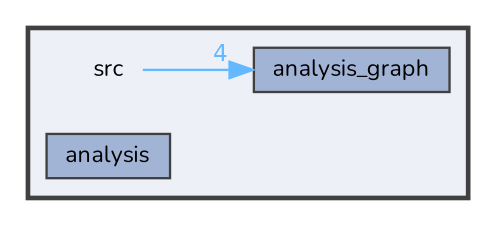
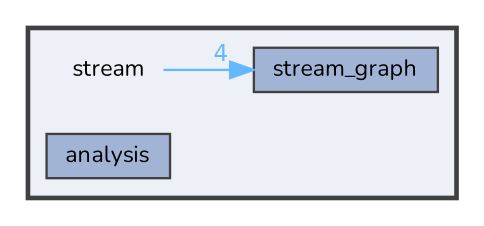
node "src": label "src" -> "stream"
node "analysis_graph": label "analysis_graph" -> "stream_graph"
